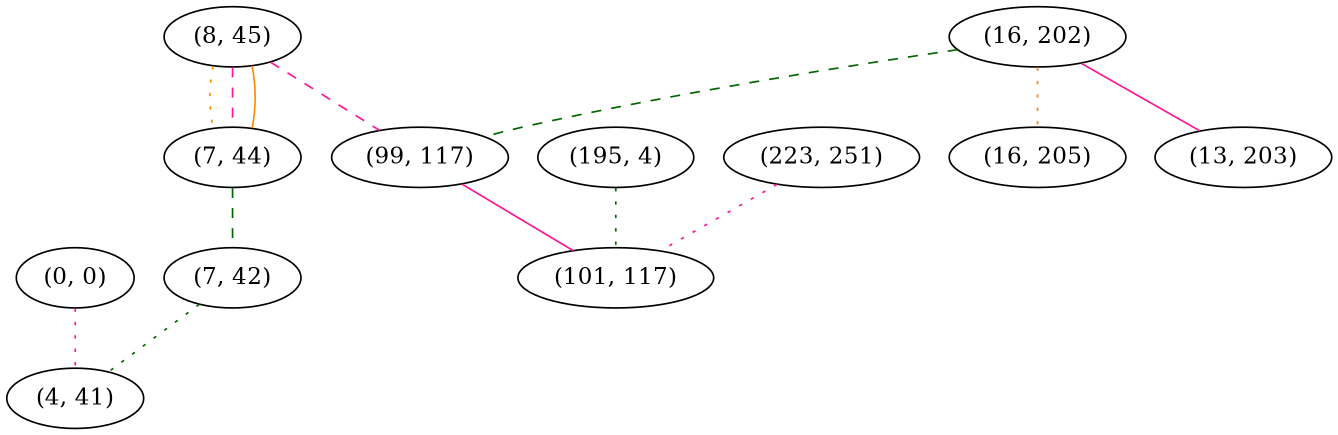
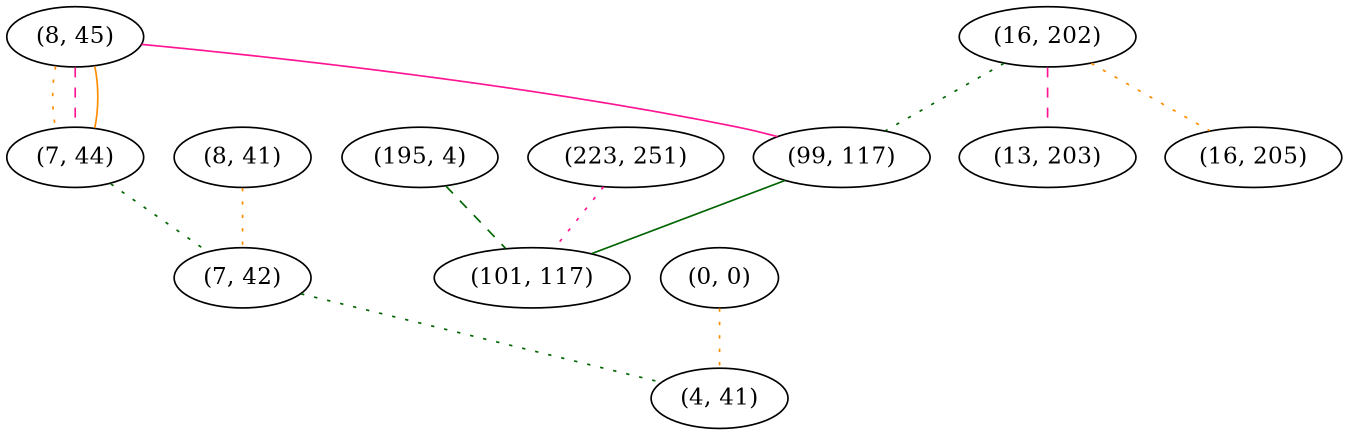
edge "(16, 202)" -- "(99, 117)": style dashed -> dotted
edge "(8, 45)" -- "(99, 117)": style dashed -> solid
edge "(16, 202)" -- "(13, 203)": style solid -> dashed
node "(8, 41)": added
edge "(99, 117)" -- "(101, 117)": color deeppink -> darkgreen
edge "(7, 44)" -- "(7, 42)": style dashed -> dotted
edge "(195, 4)" -- "(101, 117)": style dotted -> dashed
edge "(0, 0)" -- "(4, 41)": color deeppink -> darkorange
